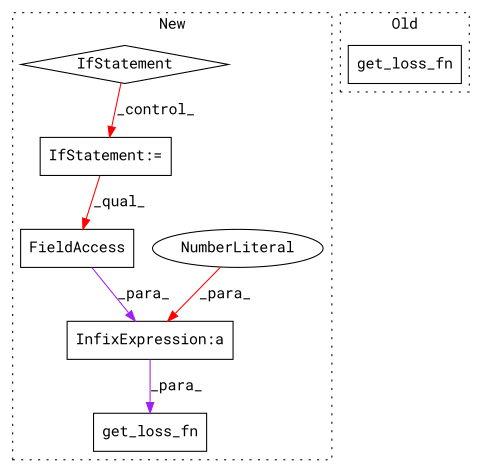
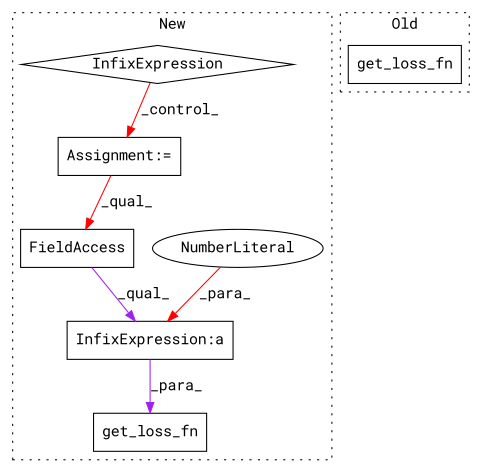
node "IfStatement": label "IfStatement" -> "InfixExpression"
node "IfStatement:=": label "IfStatement:=" -> "Assignment:="
edge "FieldAccess" -> "InfixExpression:a": label "_para_" -> "_qual_"
